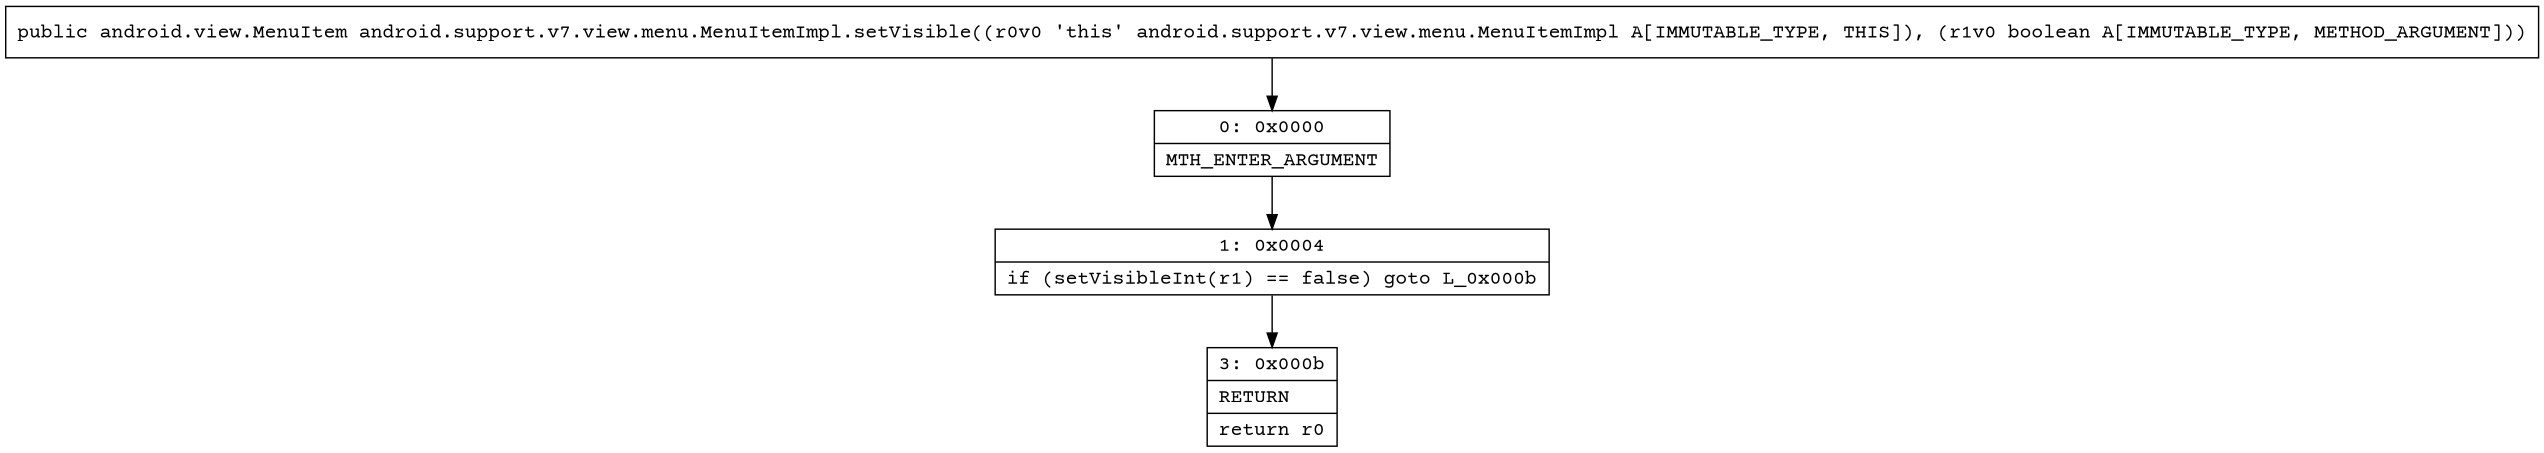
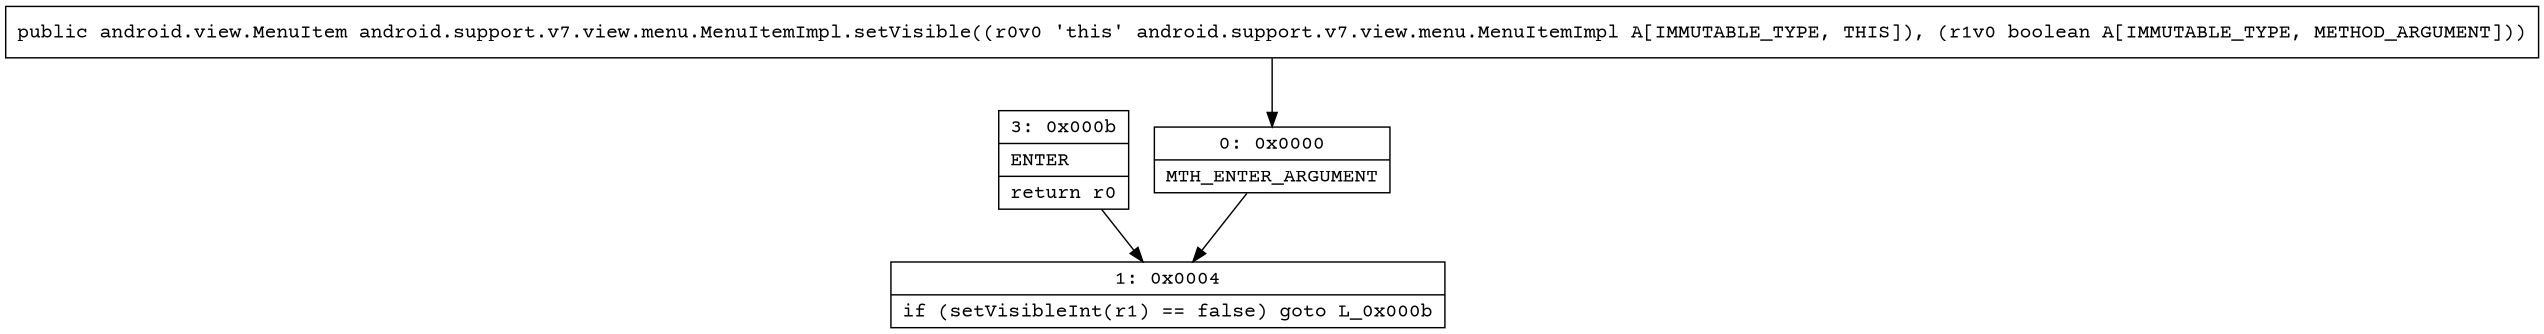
edge "1: 0x0004" -> "3: 0x000b": reversed
node "3: 0x000b": text "RETURN" -> "ENTER"
